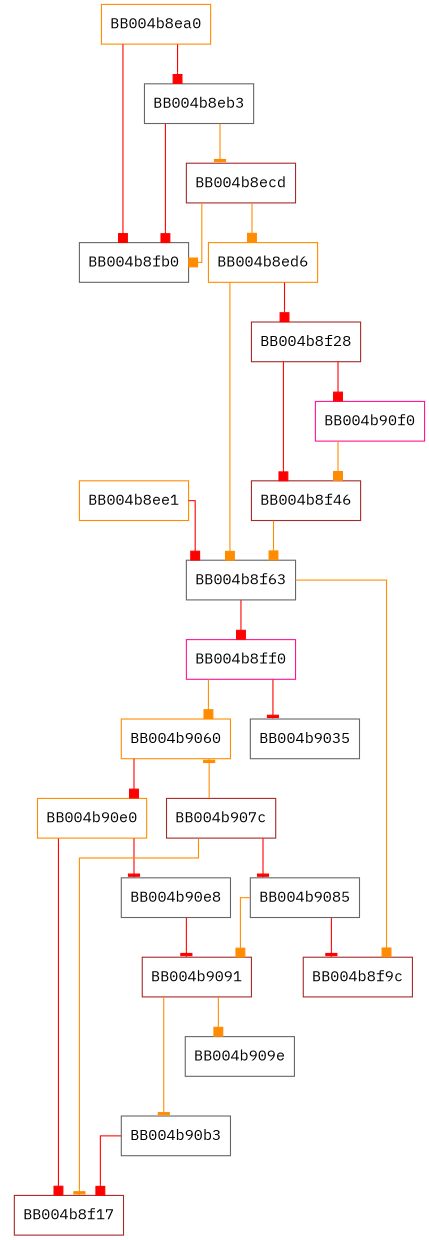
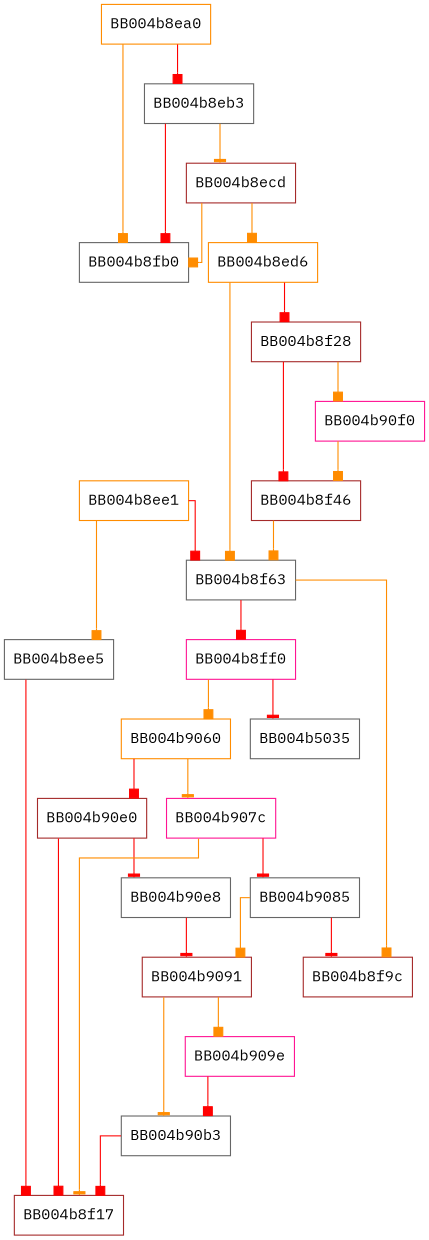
edge "BB004b8ea0" -> "BB004b8fb0": color red -> darkorange
edge "BB004b8f28" -> "BB004b90f0": color red -> darkorange
node "BB004b8ee5": added
node "BB004b9035": label "BB004b9035" -> "BB004b5035"
edge "BB004b907c" -> "BB004b9060": reversed
node "BB004b90e0": color darkorange -> brown
node "BB004b907c": color brown -> deeppink
node "BB004b909e": color gray40 -> deeppink
edge "BB004b909e" -> "BB004b90b3": added
